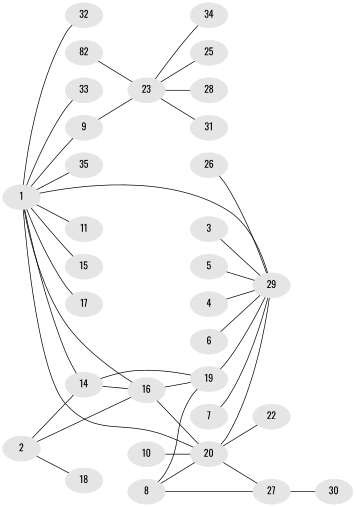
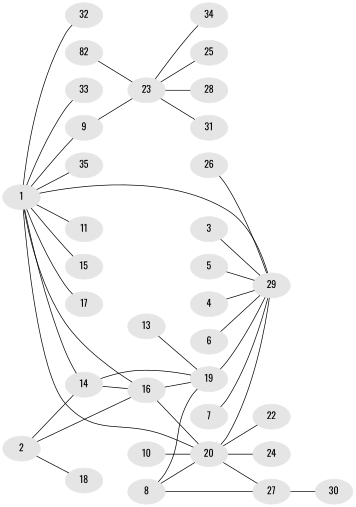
node "13": added
node "24": added
